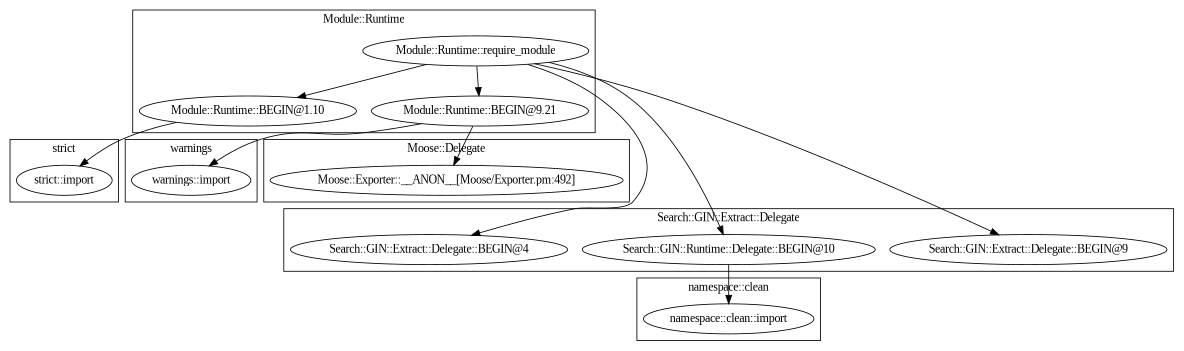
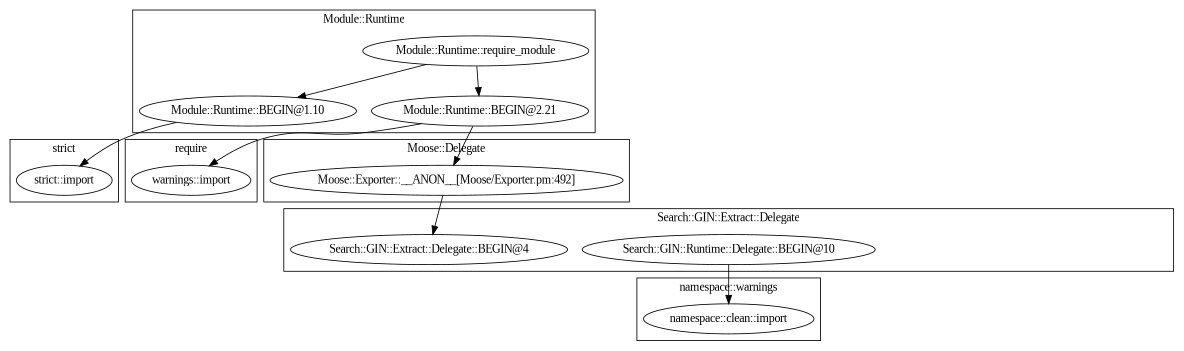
node "Module::Runtime::BEGIN@9.21": label "Module::Runtime::BEGIN@9.21" -> "Module::Runtime::BEGIN@2.21"
edge "Module::Runtime::require_module" -> "Search::GIN::Runtime::Delegate::BEGIN@10": removed
cluster "warnings": label "warnings" -> "require"
edge "Module::Runtime::require_module" -> "Search::GIN::Extract::Delegate::BEGIN@4": now "Moose::Exporter::__ANON__[Moose/Exporter.pm:492]" -> "Search::GIN::Extract::Delegate::BEGIN@4"
node "Search::GIN::Extract::Delegate::BEGIN@9": removed
cluster "namespace::clean": label "namespace::clean" -> "namespace::warnings"
